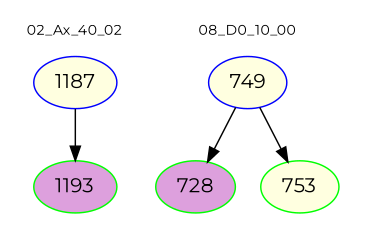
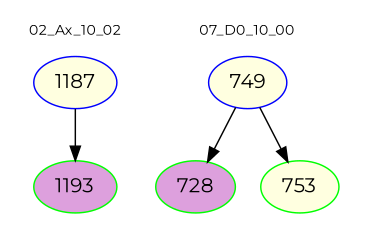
cluster "02_Ax_40_02": label "02_Ax_40_02" -> "02_Ax_10_02"
cluster "08_D0_10_00": label "08_D0_10_00" -> "07_D0_10_00"
